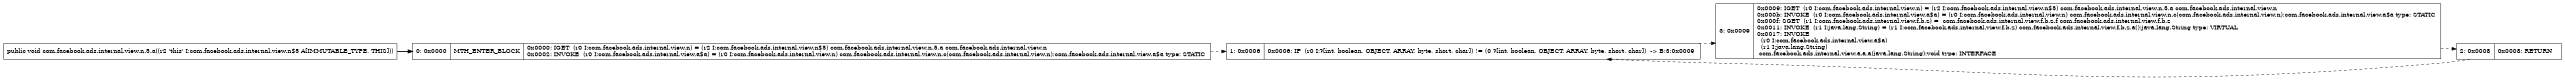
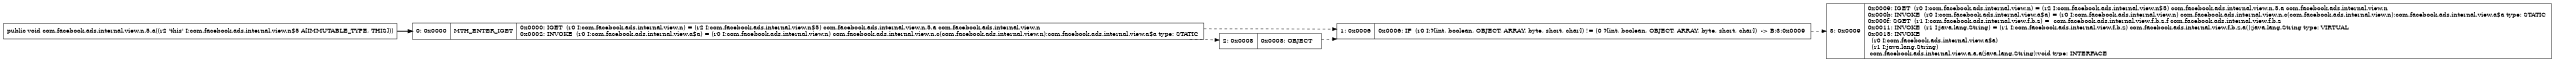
node "3: 0x0009": text "0x0017: INVOKE" -> "0x0015: INVOKE"
edge "3: 0x0009" -> "2: 0x0008": now "0: 0x0000" -> "2: 0x0008"
node "0: 0x0000": text "MTH_ENTER_BLOCK" -> "MTH_ENTER_IGET"
node "2: 0x0008": text "0x0008: RETURN" -> "0x0008: OBJECT"
